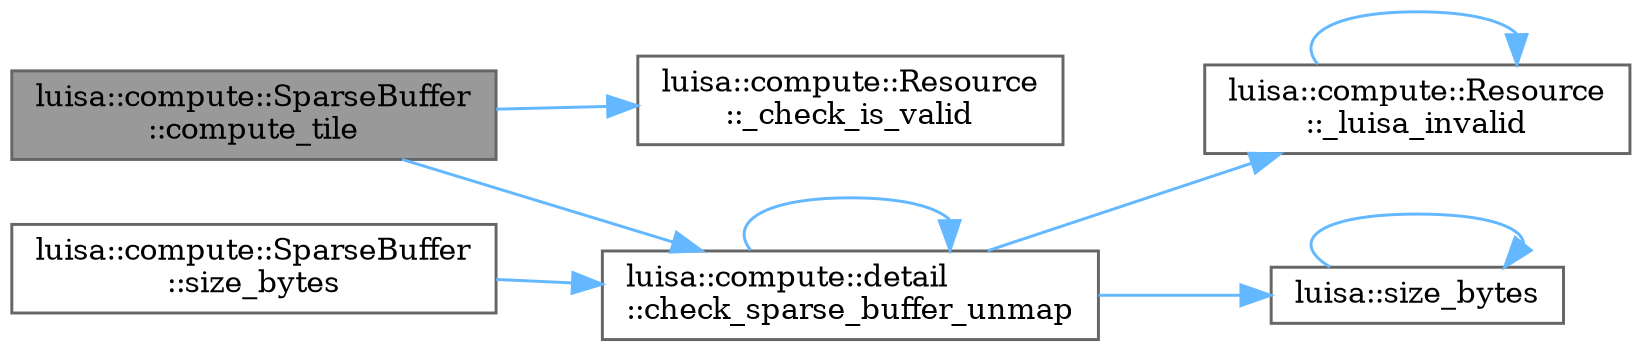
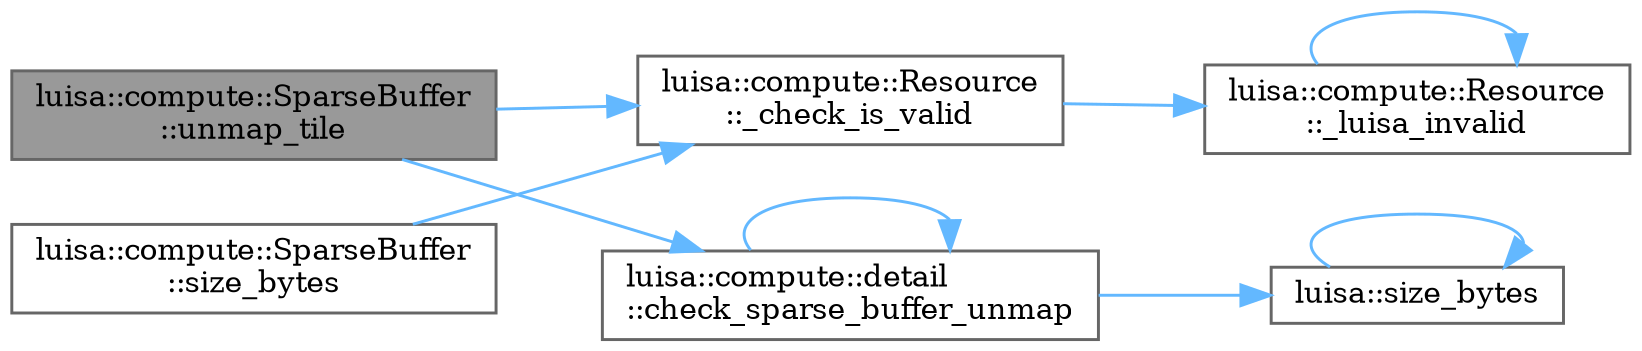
node "luisa::compute::SparseBuffer ::compute_tile": label "luisa::compute::SparseBuffer ::compute_tile" -> "luisa::compute::SparseBuffer ::unmap_tile"
edge "luisa::compute::detail ::check_sparse_buffer_unmap" -> "luisa::compute::Resource ::_luisa_invalid": now "luisa::compute::Resource ::_check_is_valid" -> "luisa::compute::Resource ::_luisa_invalid"
edge "luisa::compute::SparseBuffer ::size_bytes" -> "luisa::compute::detail ::check_sparse_buffer_unmap": now "luisa::compute::SparseBuffer ::size_bytes" -> "luisa::compute::Resource ::_check_is_valid"
